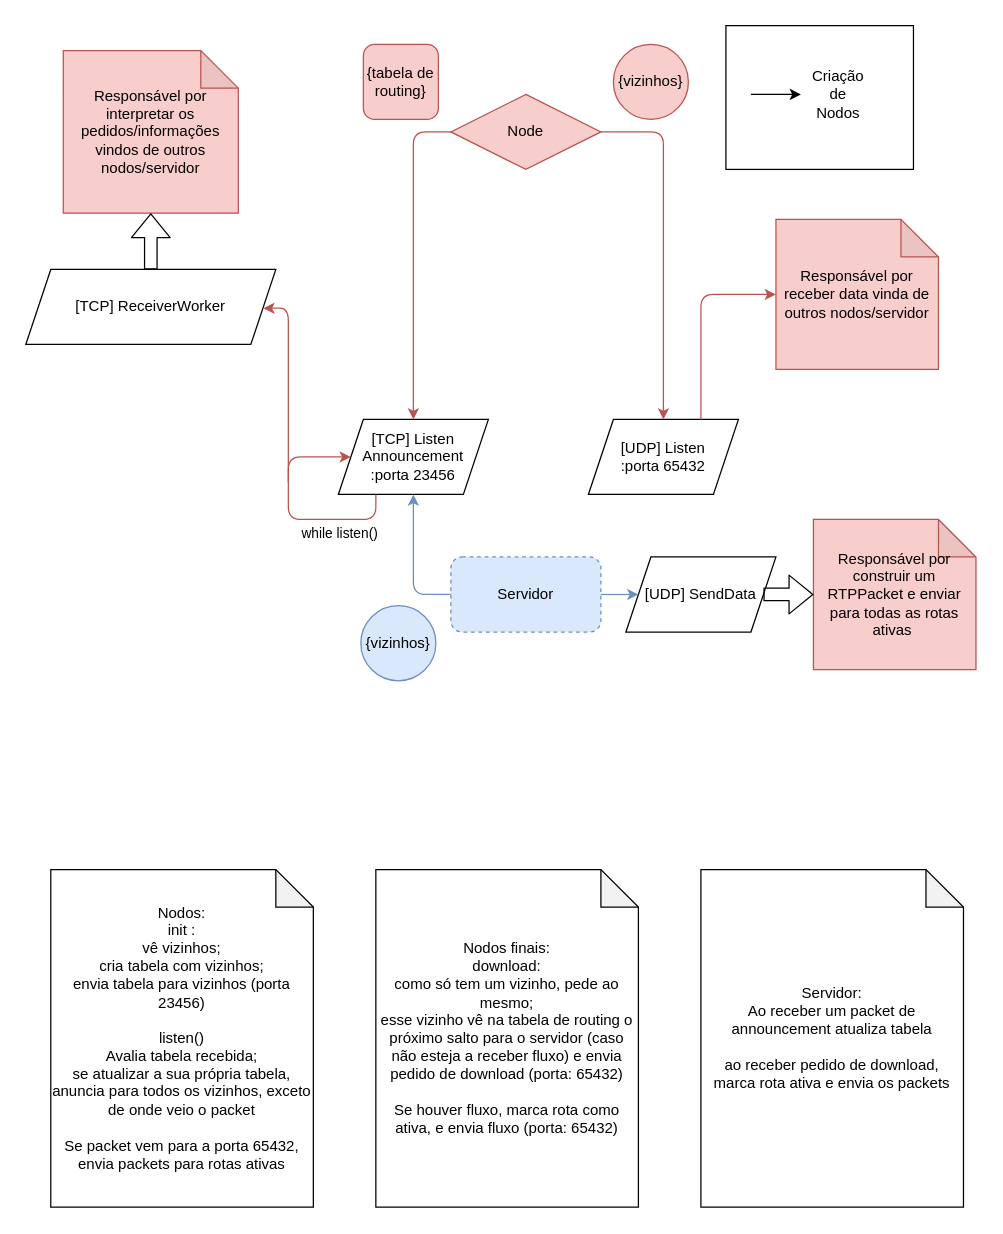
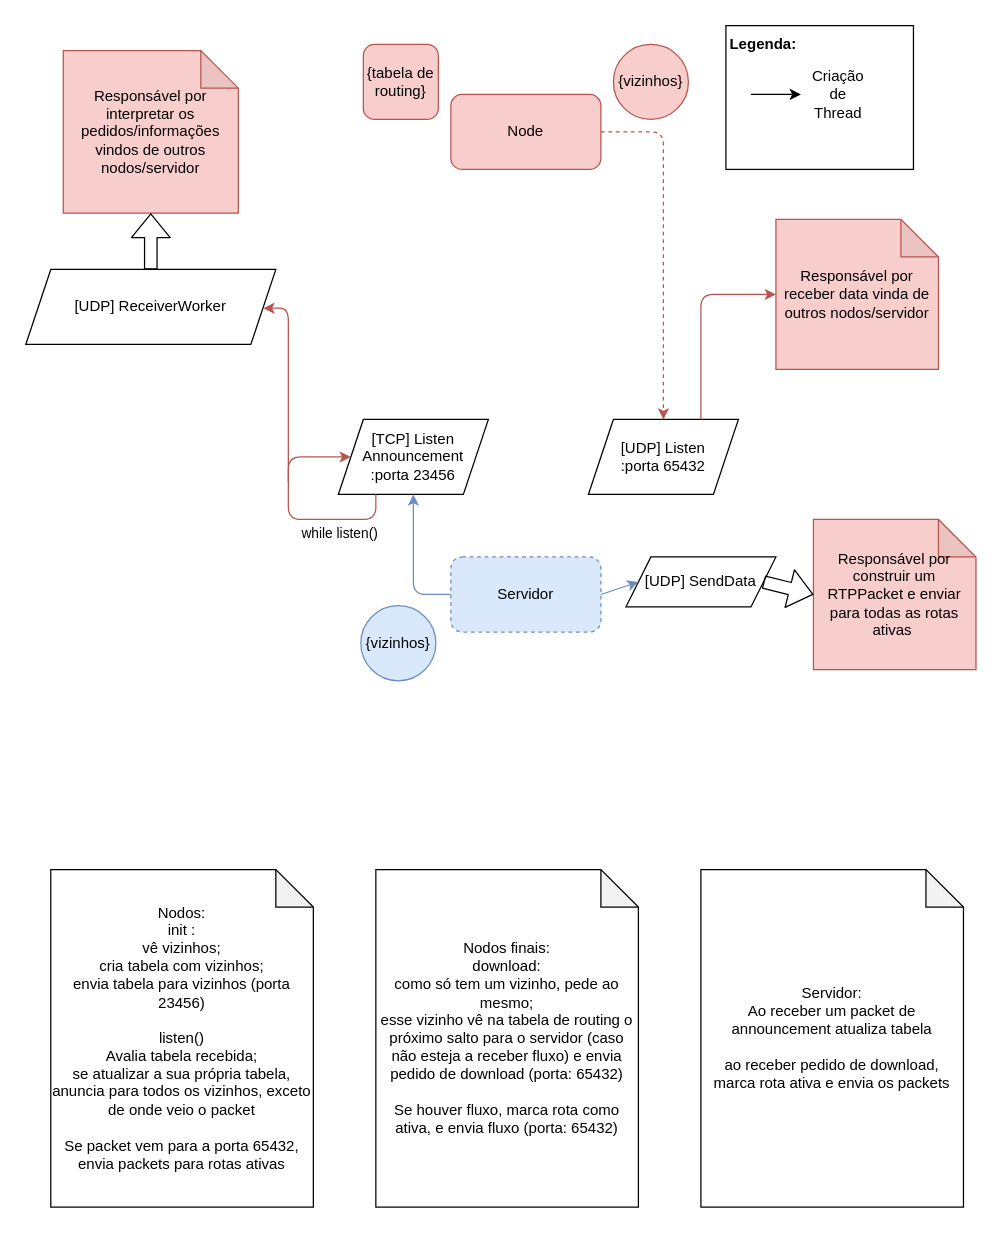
node "Legenda:": added
node "Criação de Nodos": label "Criação de Nodos" -> "Criação de Thread"
node "Node": shape diamond -> rounded rectangle
edge "Node" -> "[UDP] Listen :porta 65432": style solid -> dashed
edge "Node" -> "[TCP] Listen Announcement :porta 23456": removed
node "[TCP] ReceiverWorker": label "[TCP] ReceiverWorker" -> "[UDP] ReceiverWorker"
node "[UDP] SendData": size 150x75 -> 150x50
